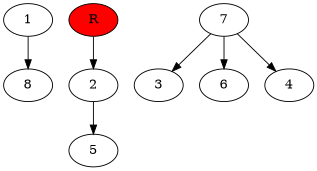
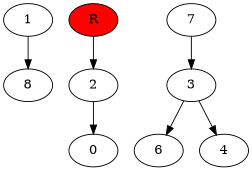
edge "7" -> "6": now "3" -> "6"
edge "7" -> "4": now "3" -> "4"
node "5": label "5" -> "0"
